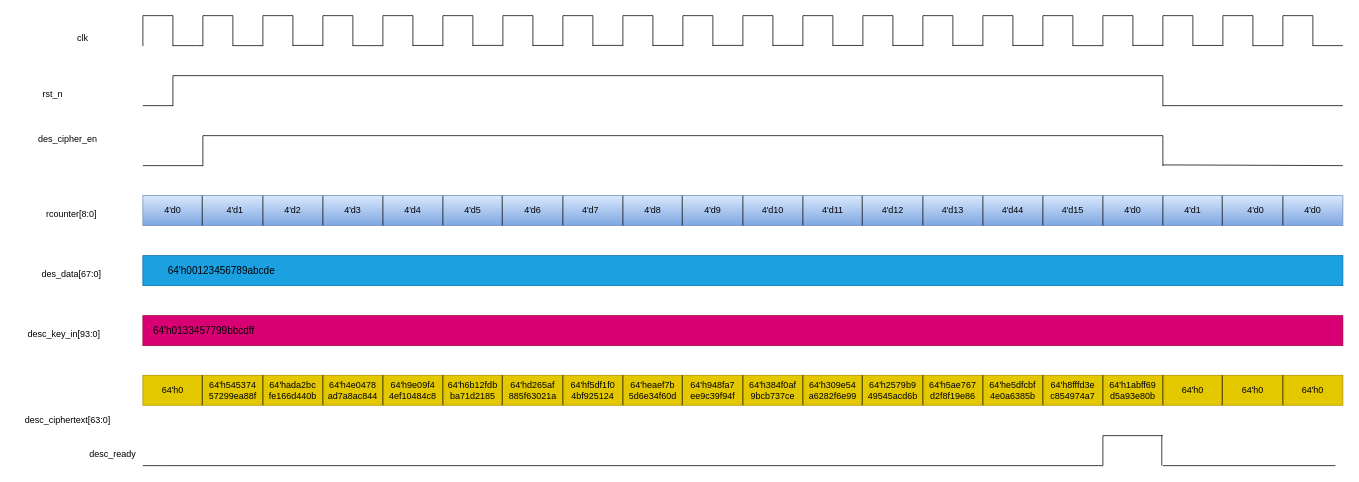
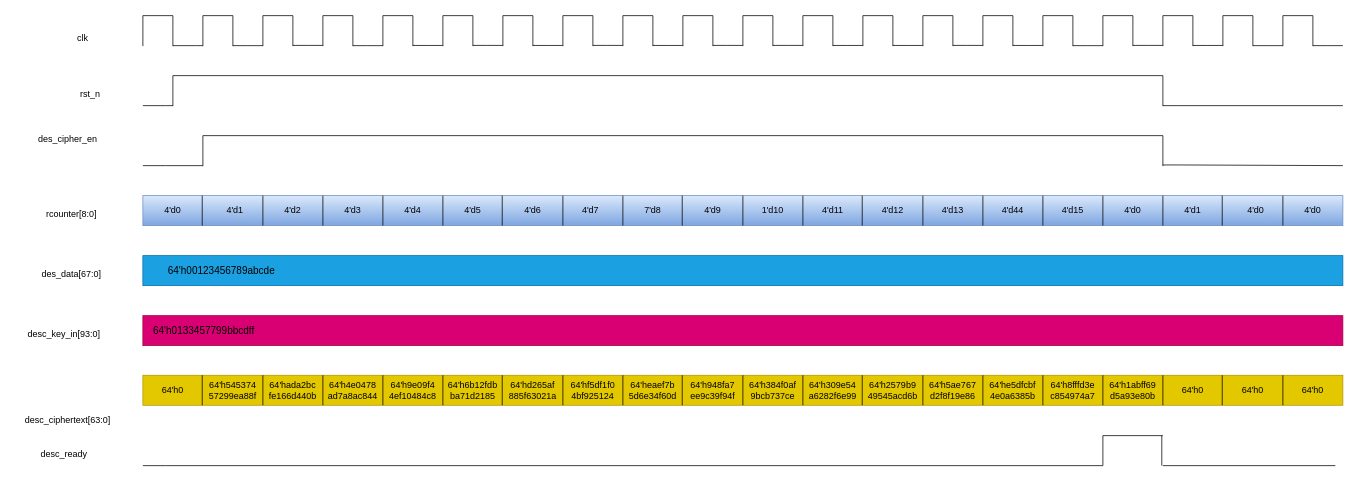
node "rst_n": moved (53, 94) -> (90, 94)
node "4'd8": label "4'd8" -> "7'd8"
node "4'd10": label "4'd10" -> "1'd10"
node "desc_ready": moved (113, 454) -> (64, 454)
